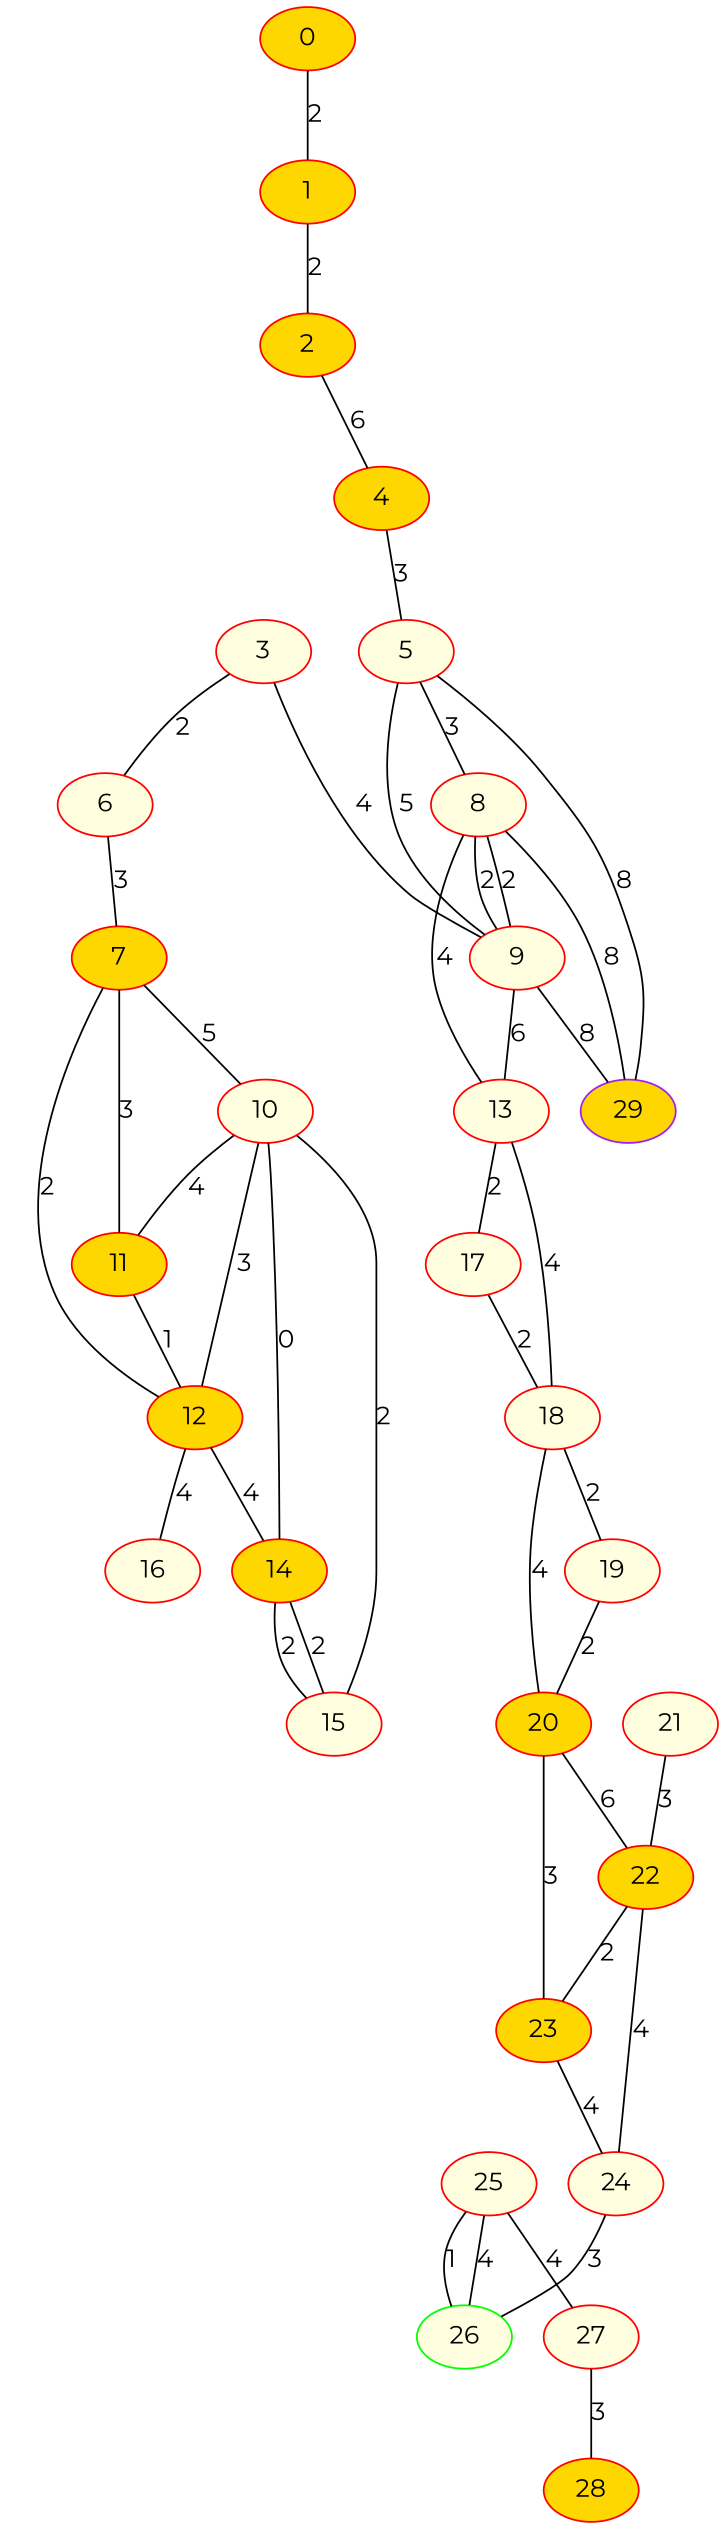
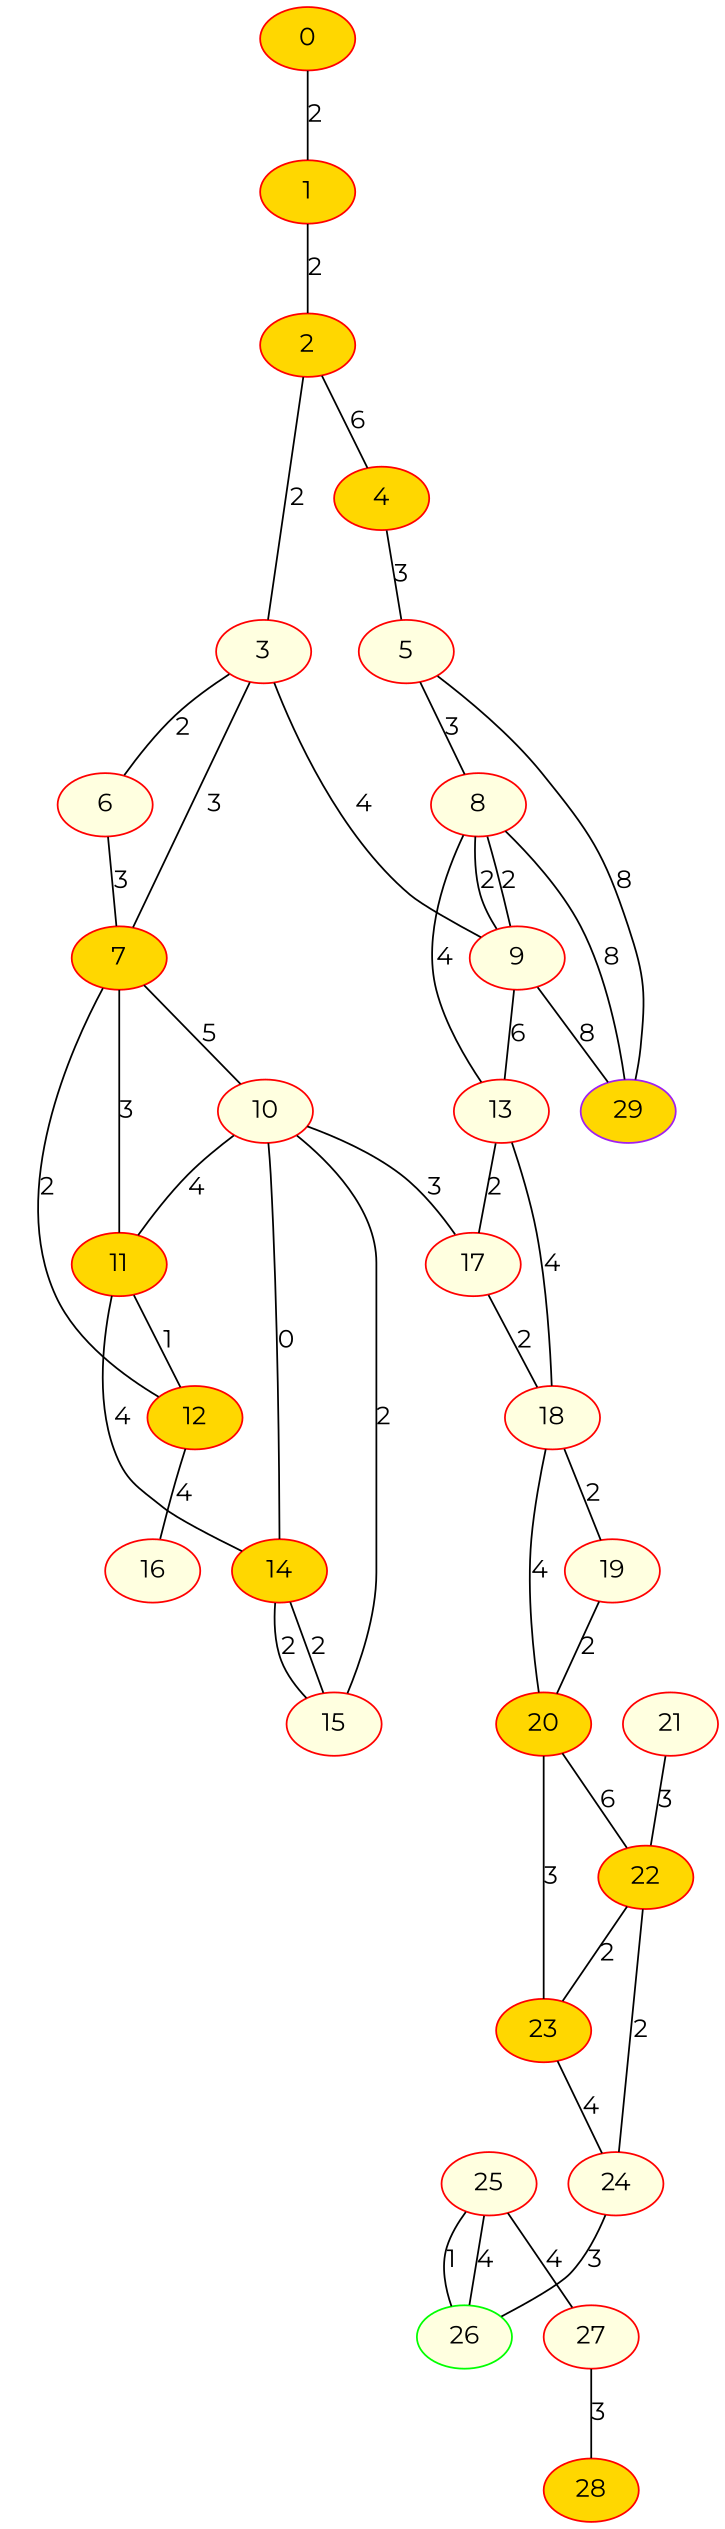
edge "2" -- "3": added, label "2"
edge "3" -- "7": added, label "3"
edge "5" -- "9": removed, label "5"
edge "10" -- "12": now "10" -- "17"
edge "12" -- "14": now "11" -- "14"
edge "22" -- "24": label "4" -> "2"
